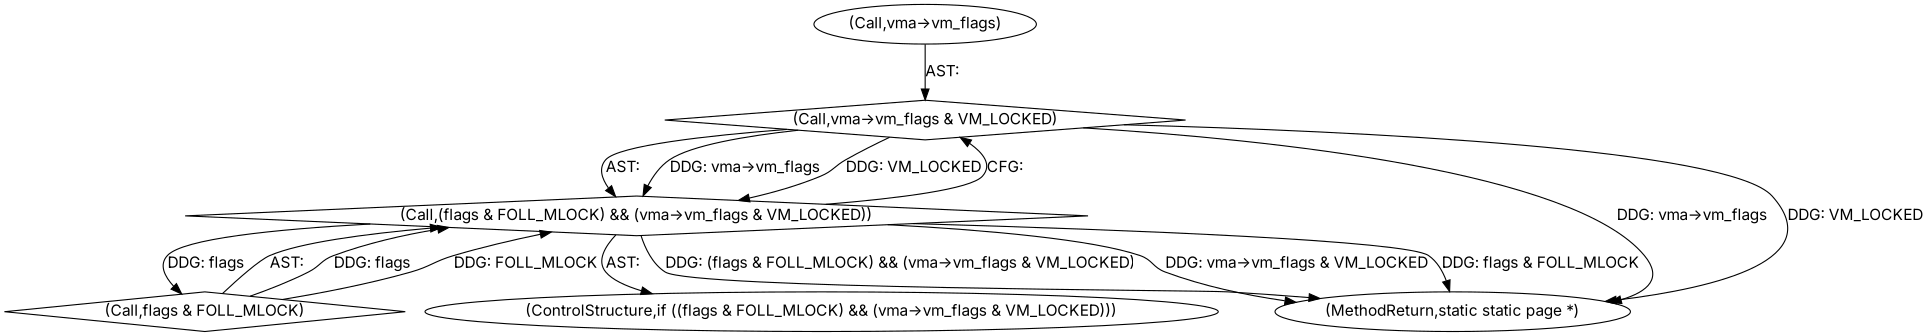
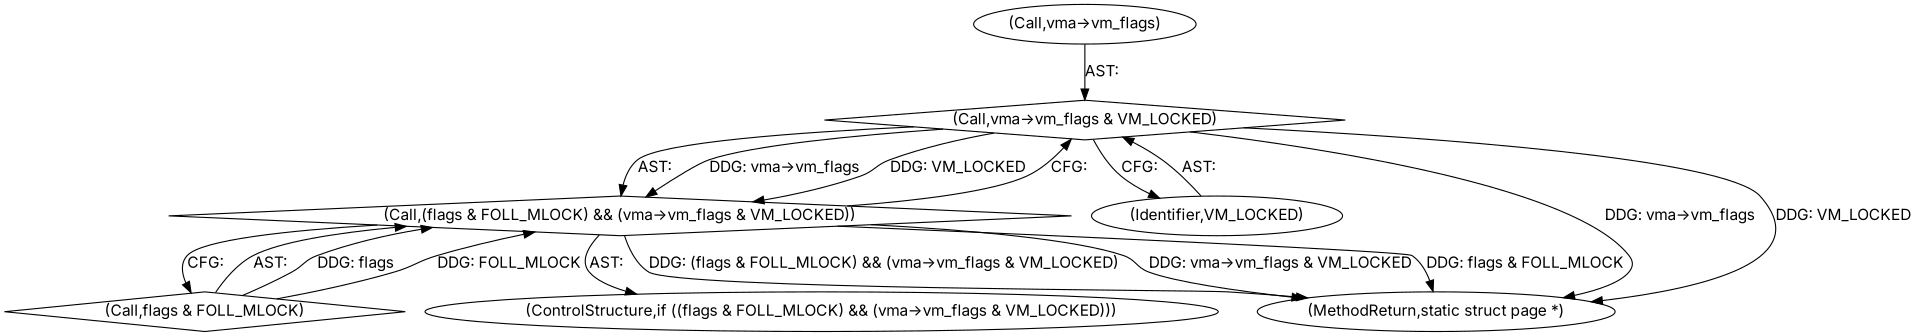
node "(Identifier,VM_LOCKED)": added
edge "(Call,(flags & FOLL_MLOCK) && (vma->vm_flags & VM_LOCKED))" -> "(Call,flags & FOLL_MLOCK)": label "DDG: flags" -> "CFG: "
node "(MethodReturn,static static page *)": label "(MethodReturn,static static page *)" -> "(MethodReturn,static struct page *)"
